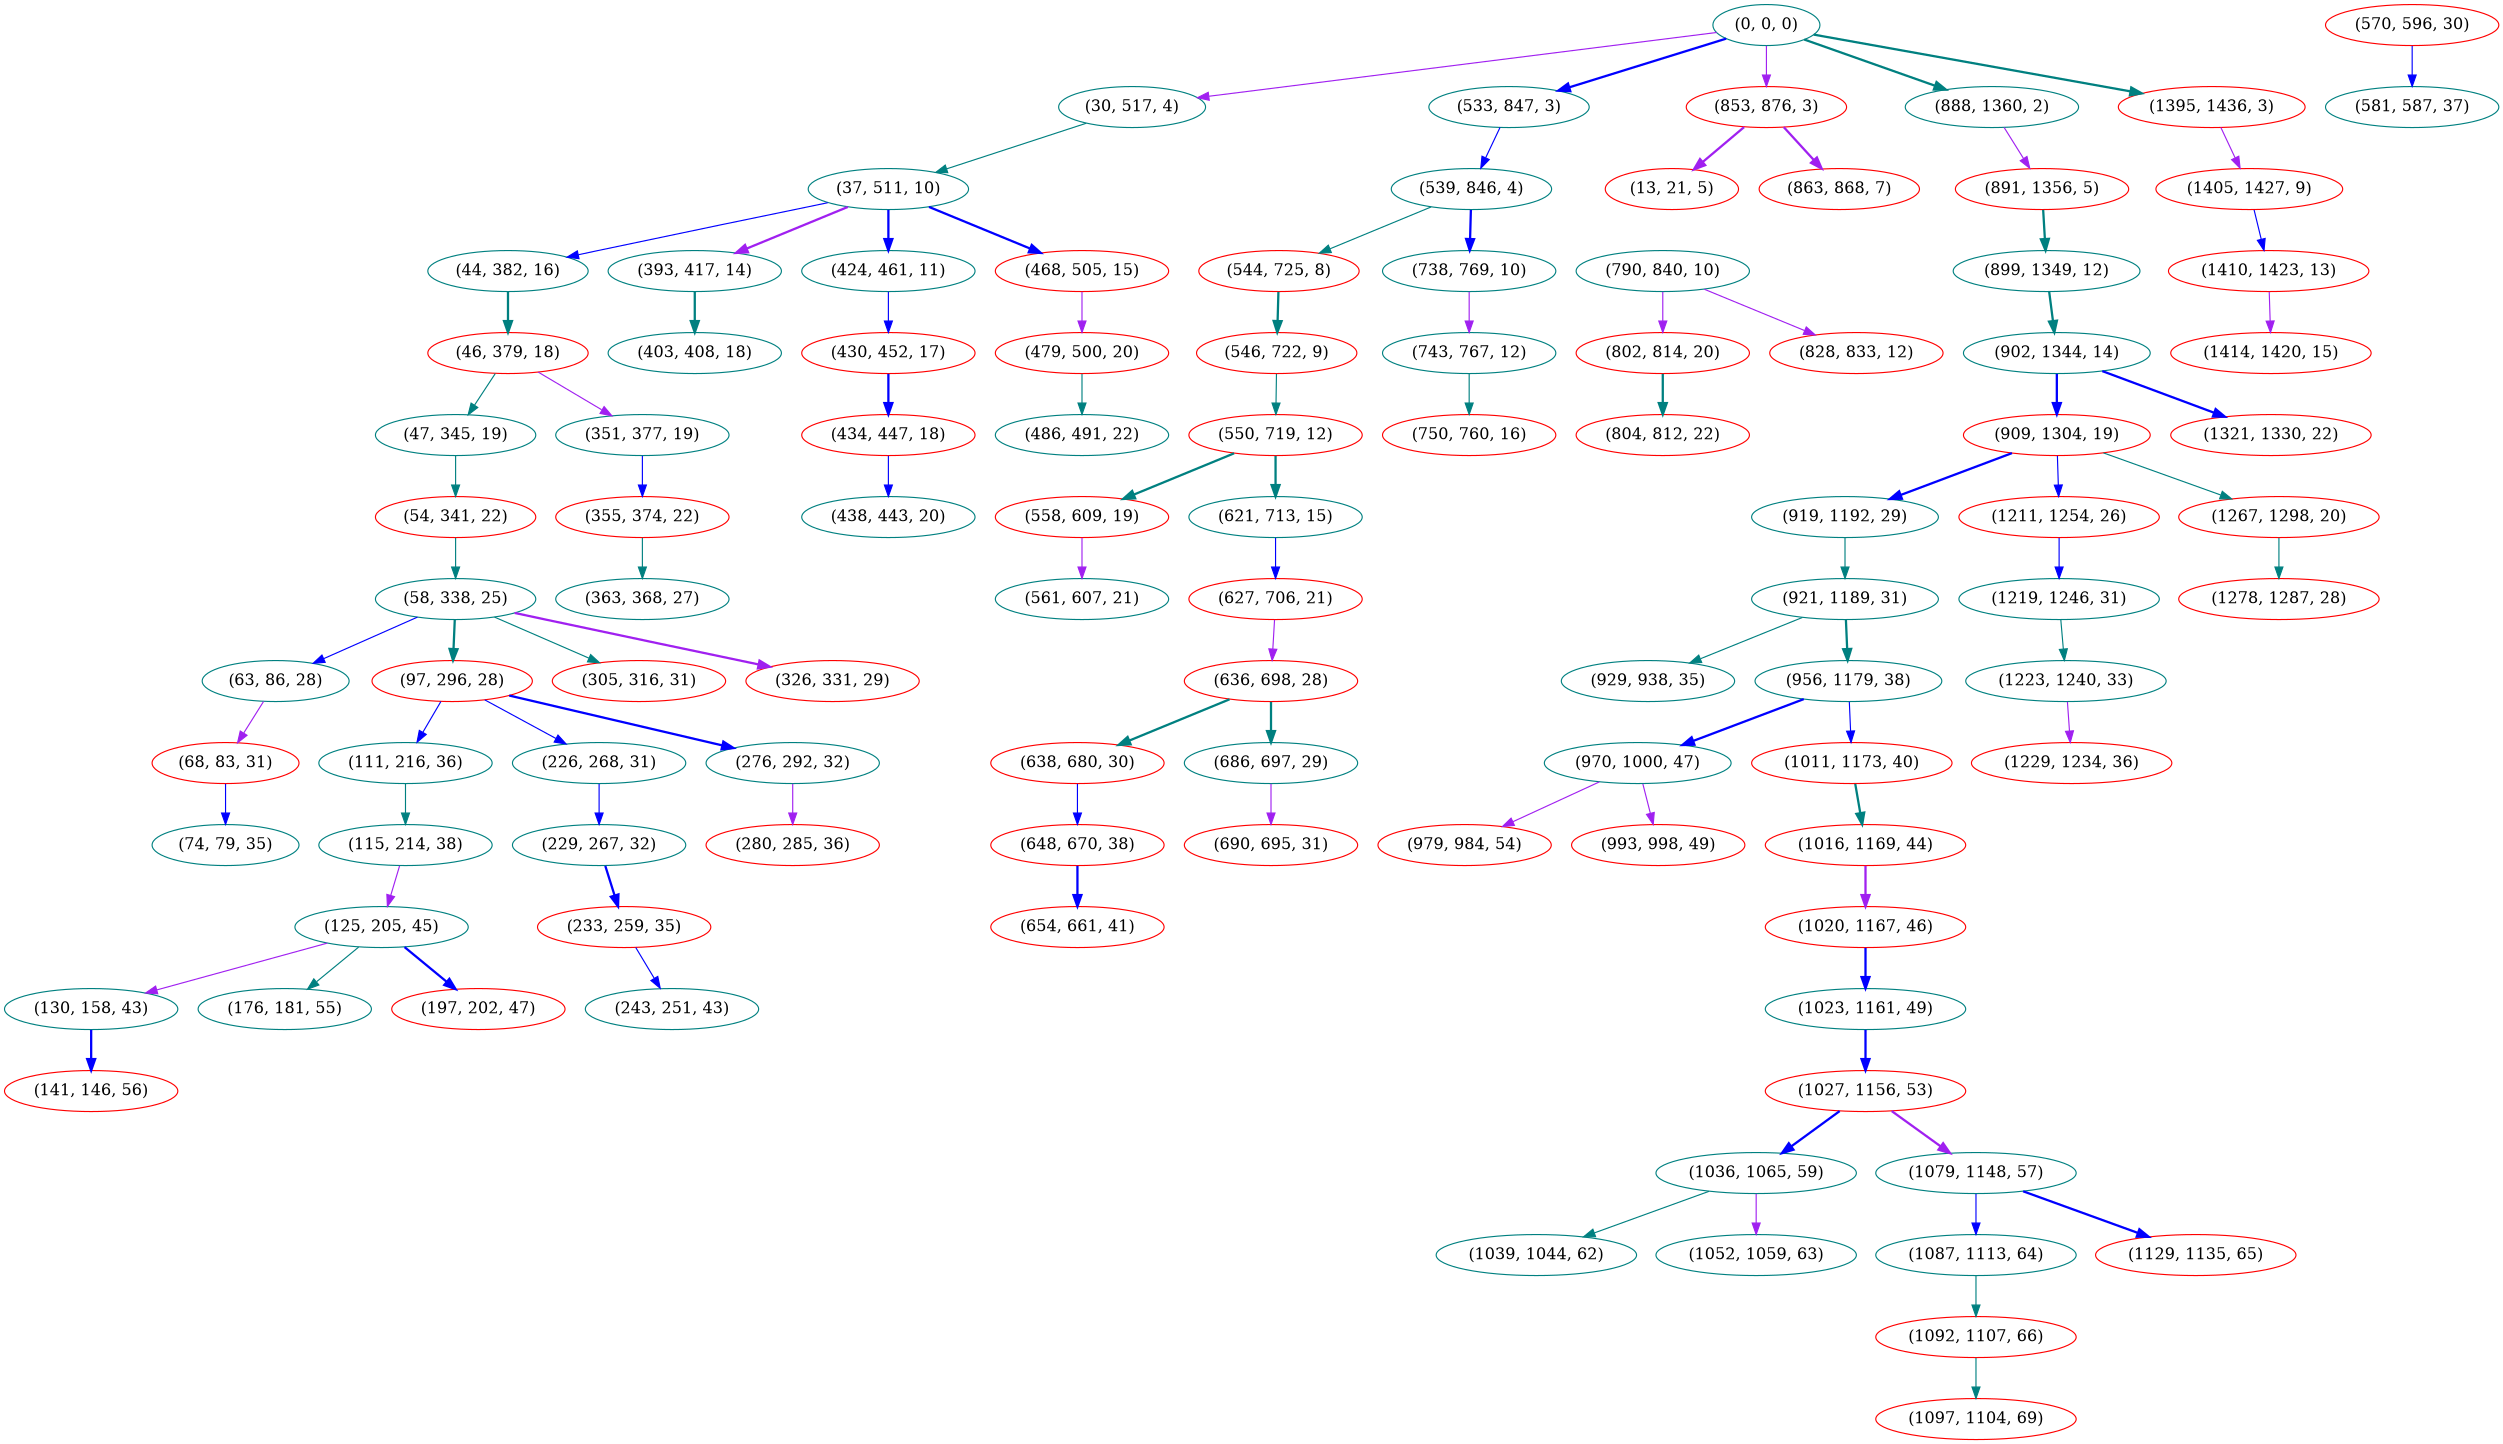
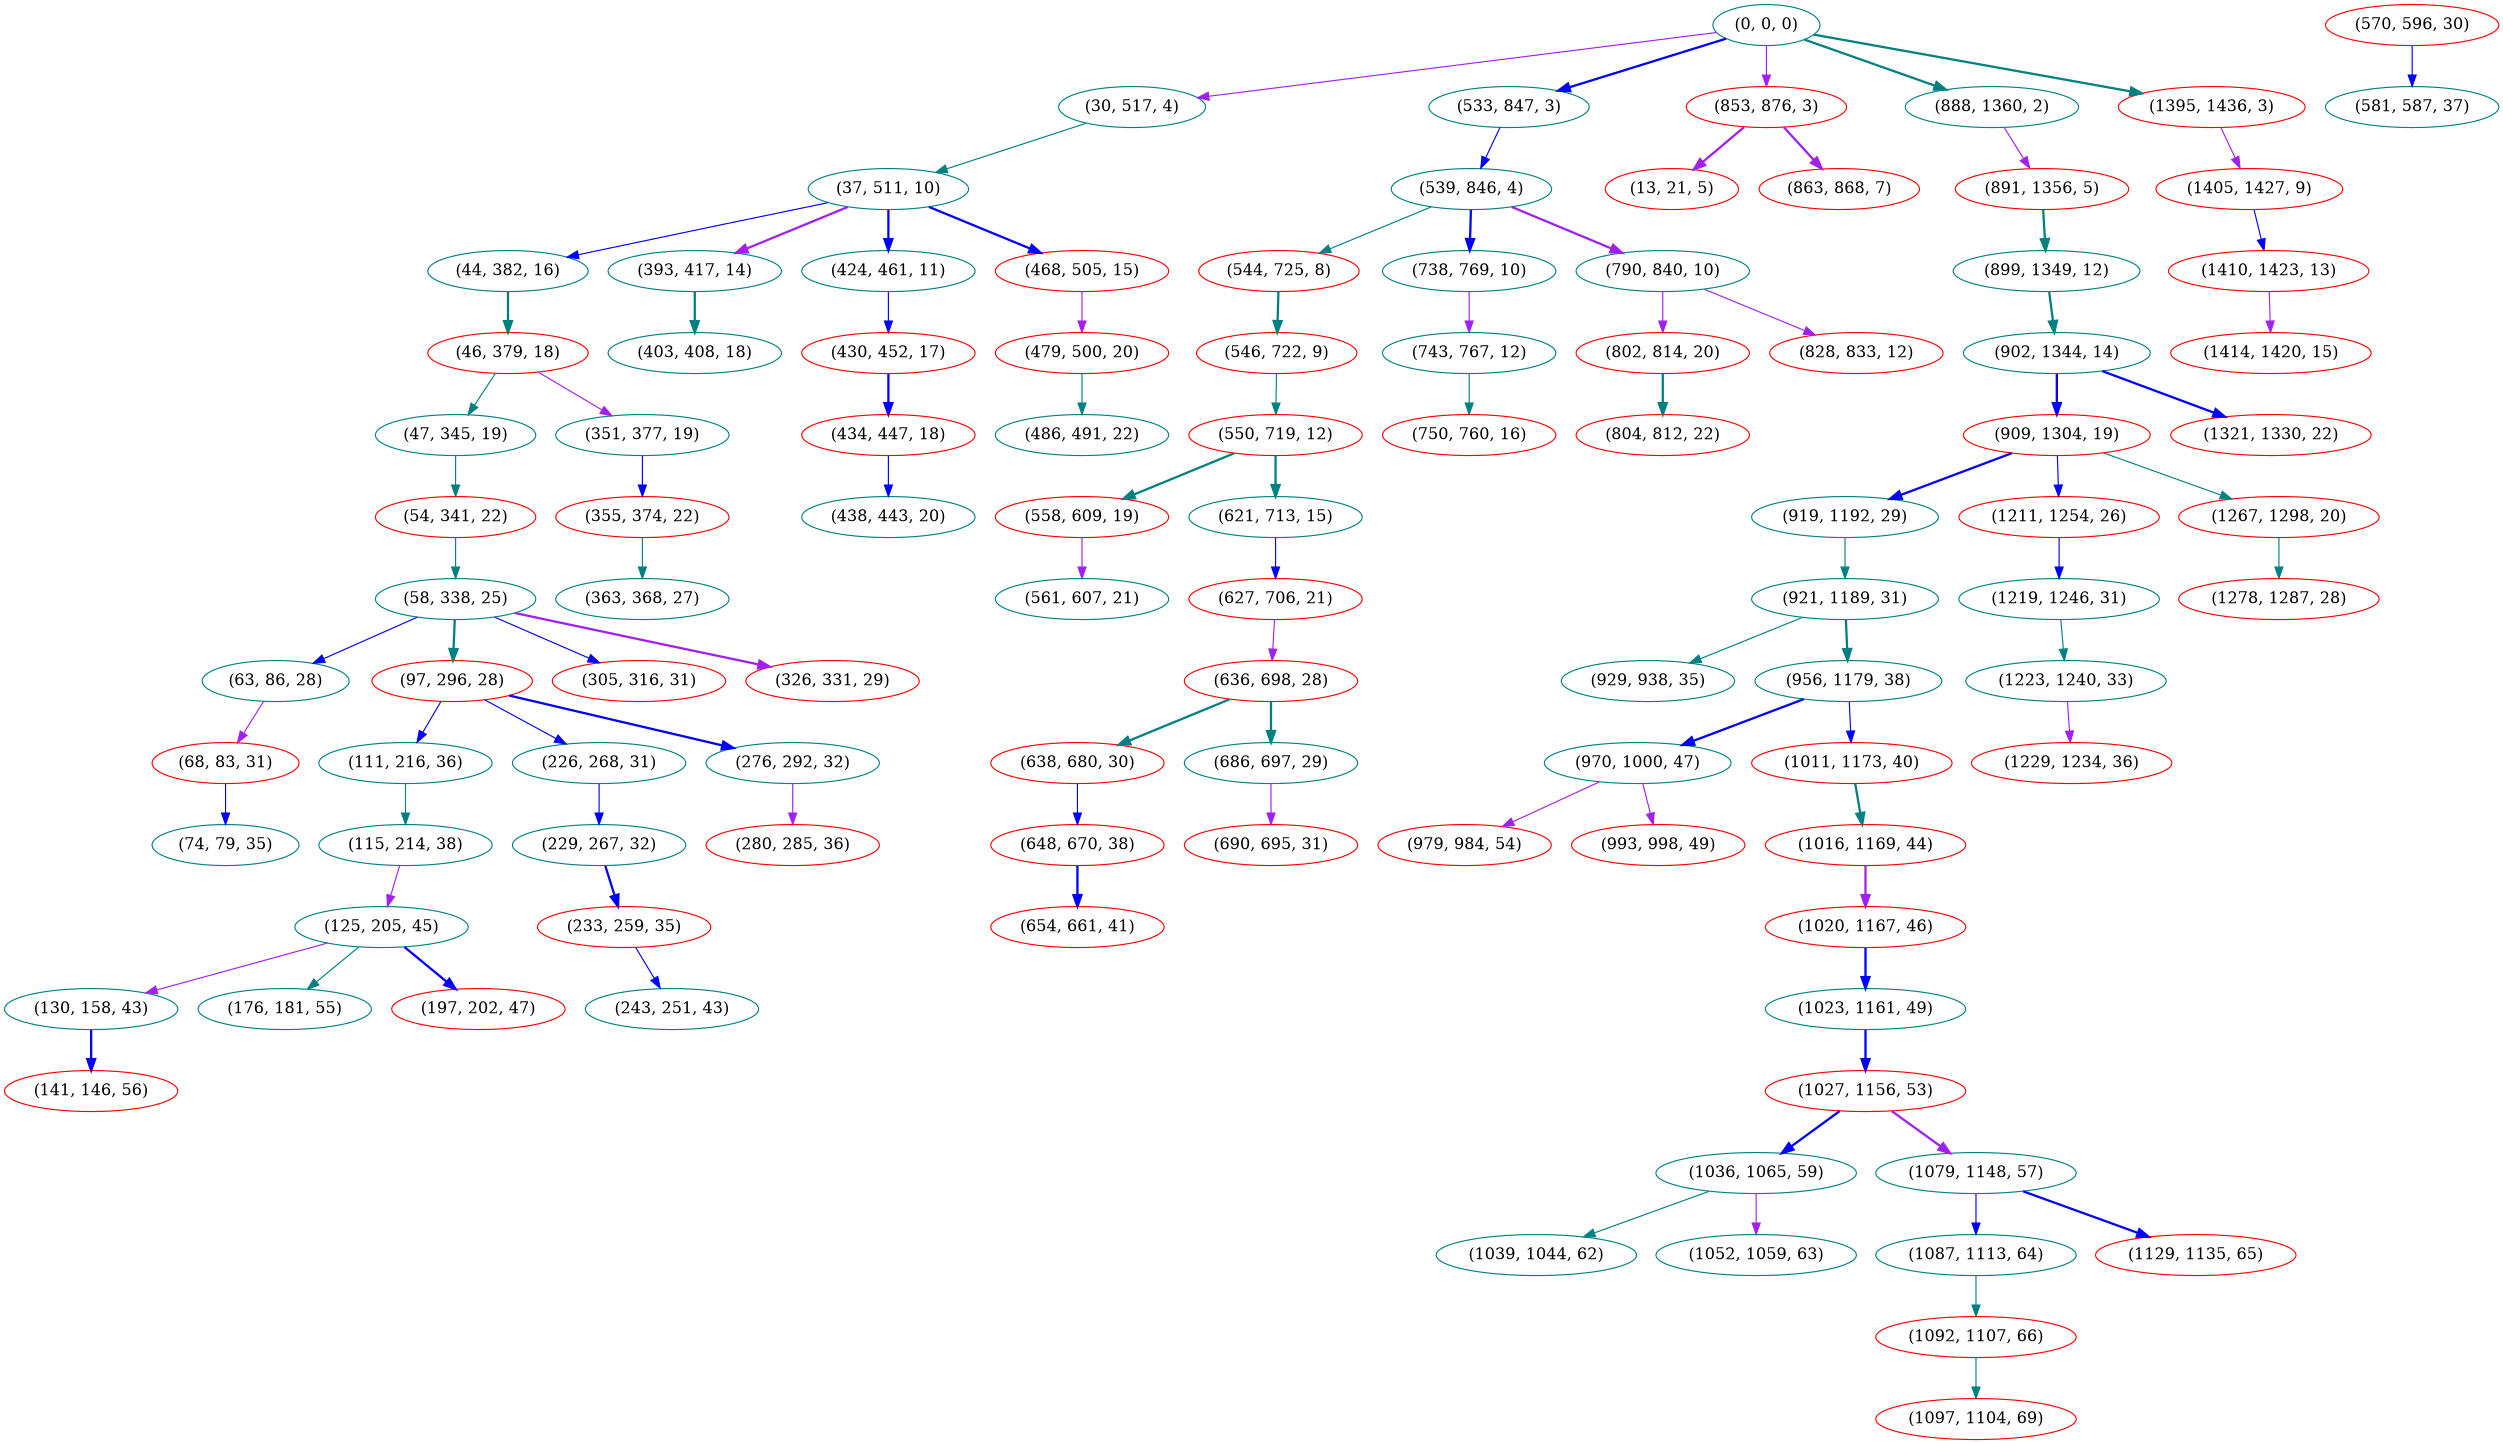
edge "(539, 846, 4)" -> "(790, 840, 10)": added
edge "(58, 338, 25)" -> "(305, 316, 31)": color teal -> blue
